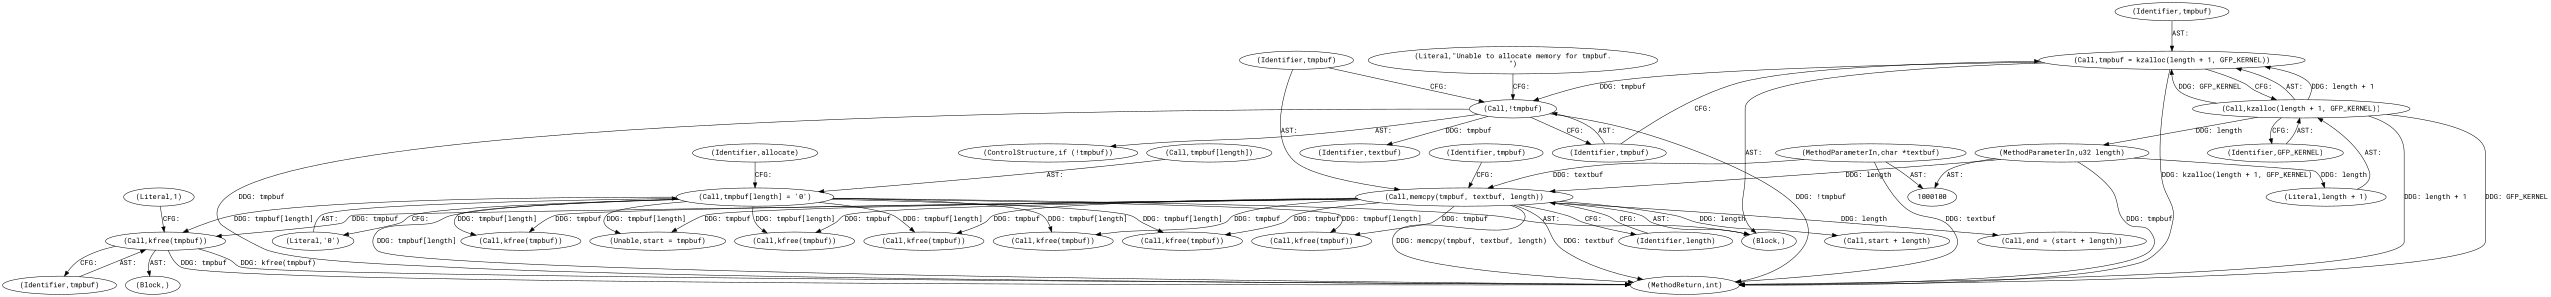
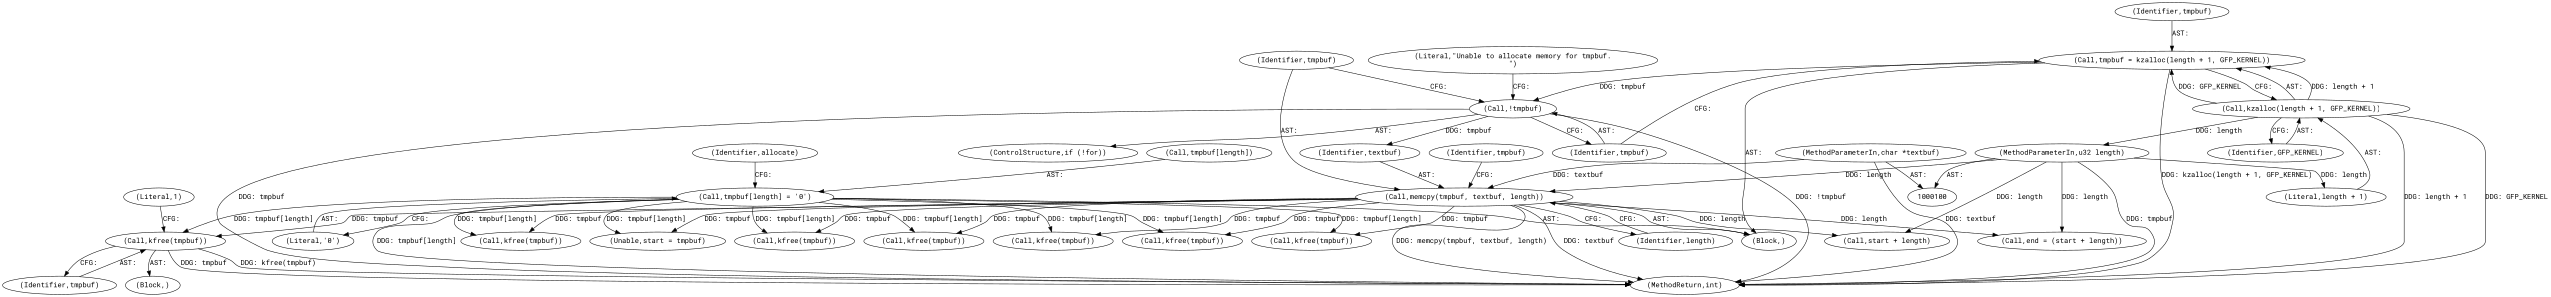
node "(ControlStructure,if (!tmpbuf))": label "(ControlStructure,if (!tmpbuf))" -> "(ControlStructure,if (!for))"
edge "(Identifier,textbuf)" -> "(Call,memcpy(tmpbuf, textbuf, length))": added, label "AST:"
edge "(MethodParameterIn,u32 length)" -> "(Call,end = (start + length))": added, label "DDG: length"
edge "(MethodParameterIn,u32 length)" -> "(Call,start + length)": added, label "DDG: length"
